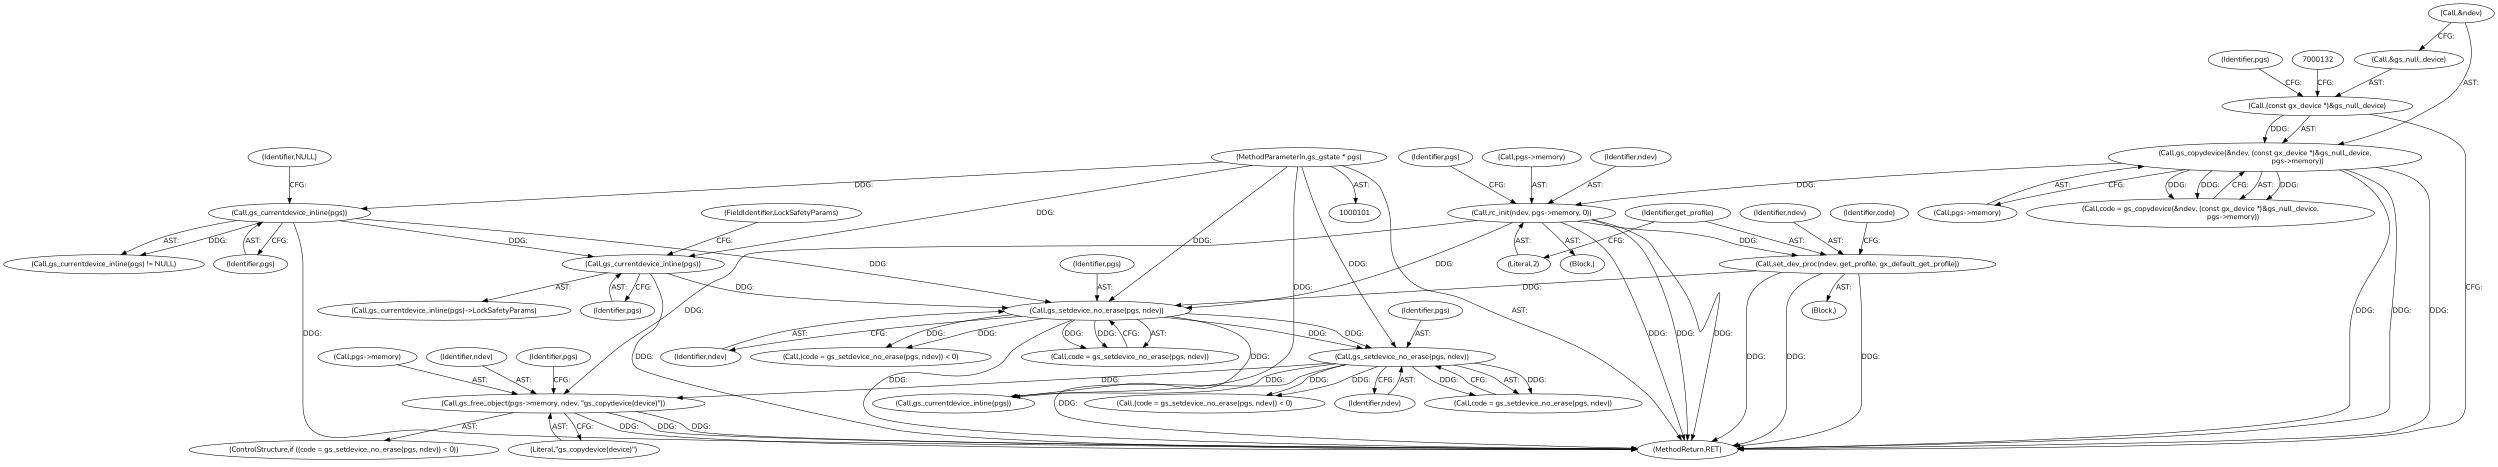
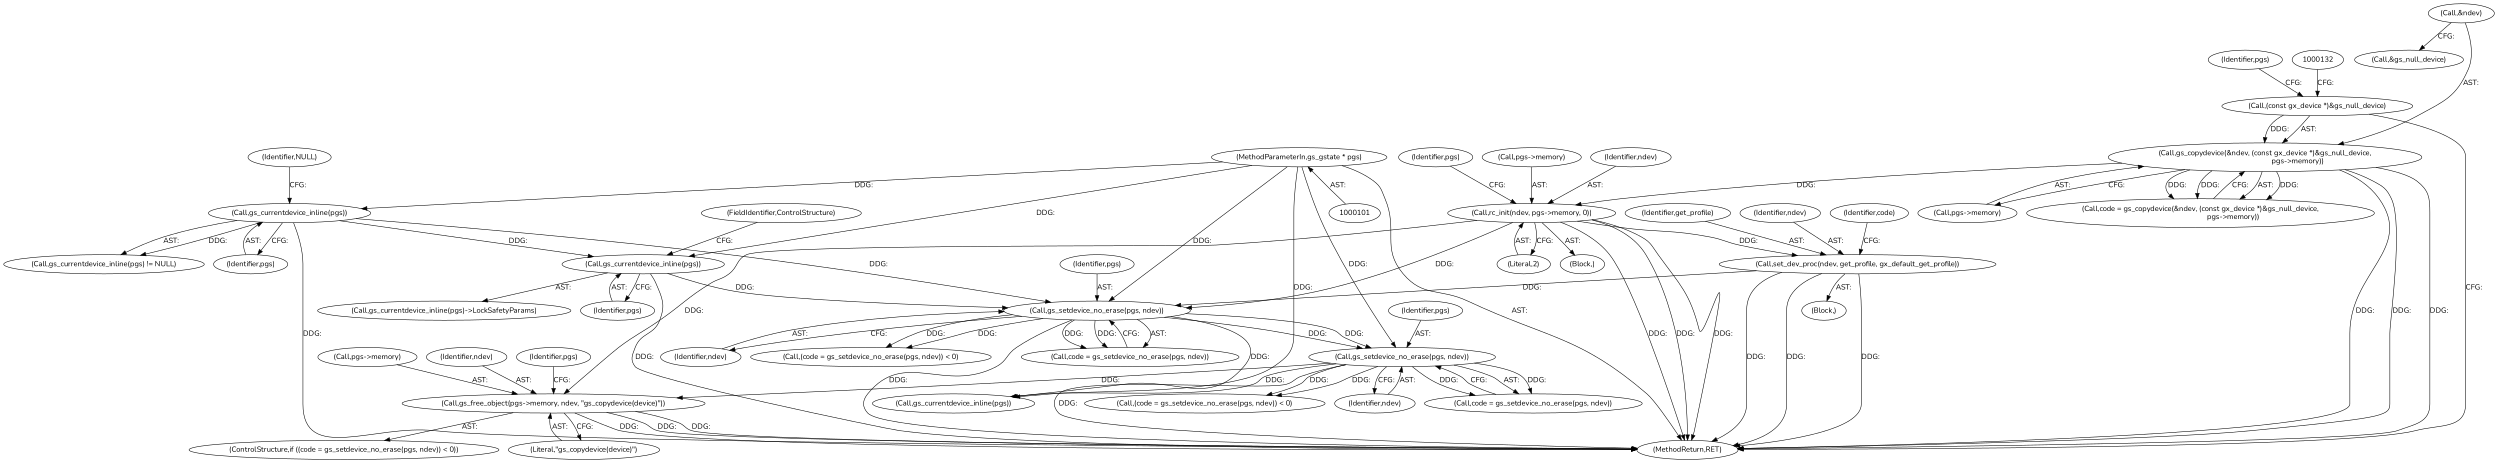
node "7000132": label "7000132" -> "1000132"
edge "(Call,&gs_null_device)" -> "(Call,(const gx_device *)&gs_null_device)": removed, label "AST:"
edge "(MethodParameterIn,gs_gstate * pgs)" -> "1000101": reversed
node "(FieldIdentifier,LockSafetyParams)": label "(FieldIdentifier,LockSafetyParams)" -> "(FieldIdentifier,ControlStructure)"
edge "(Identifier,get_profile)" -> "(Literal,2)": now "(Call,rc_init(ndev, pgs->memory, 0))" -> "(Literal,2)"
